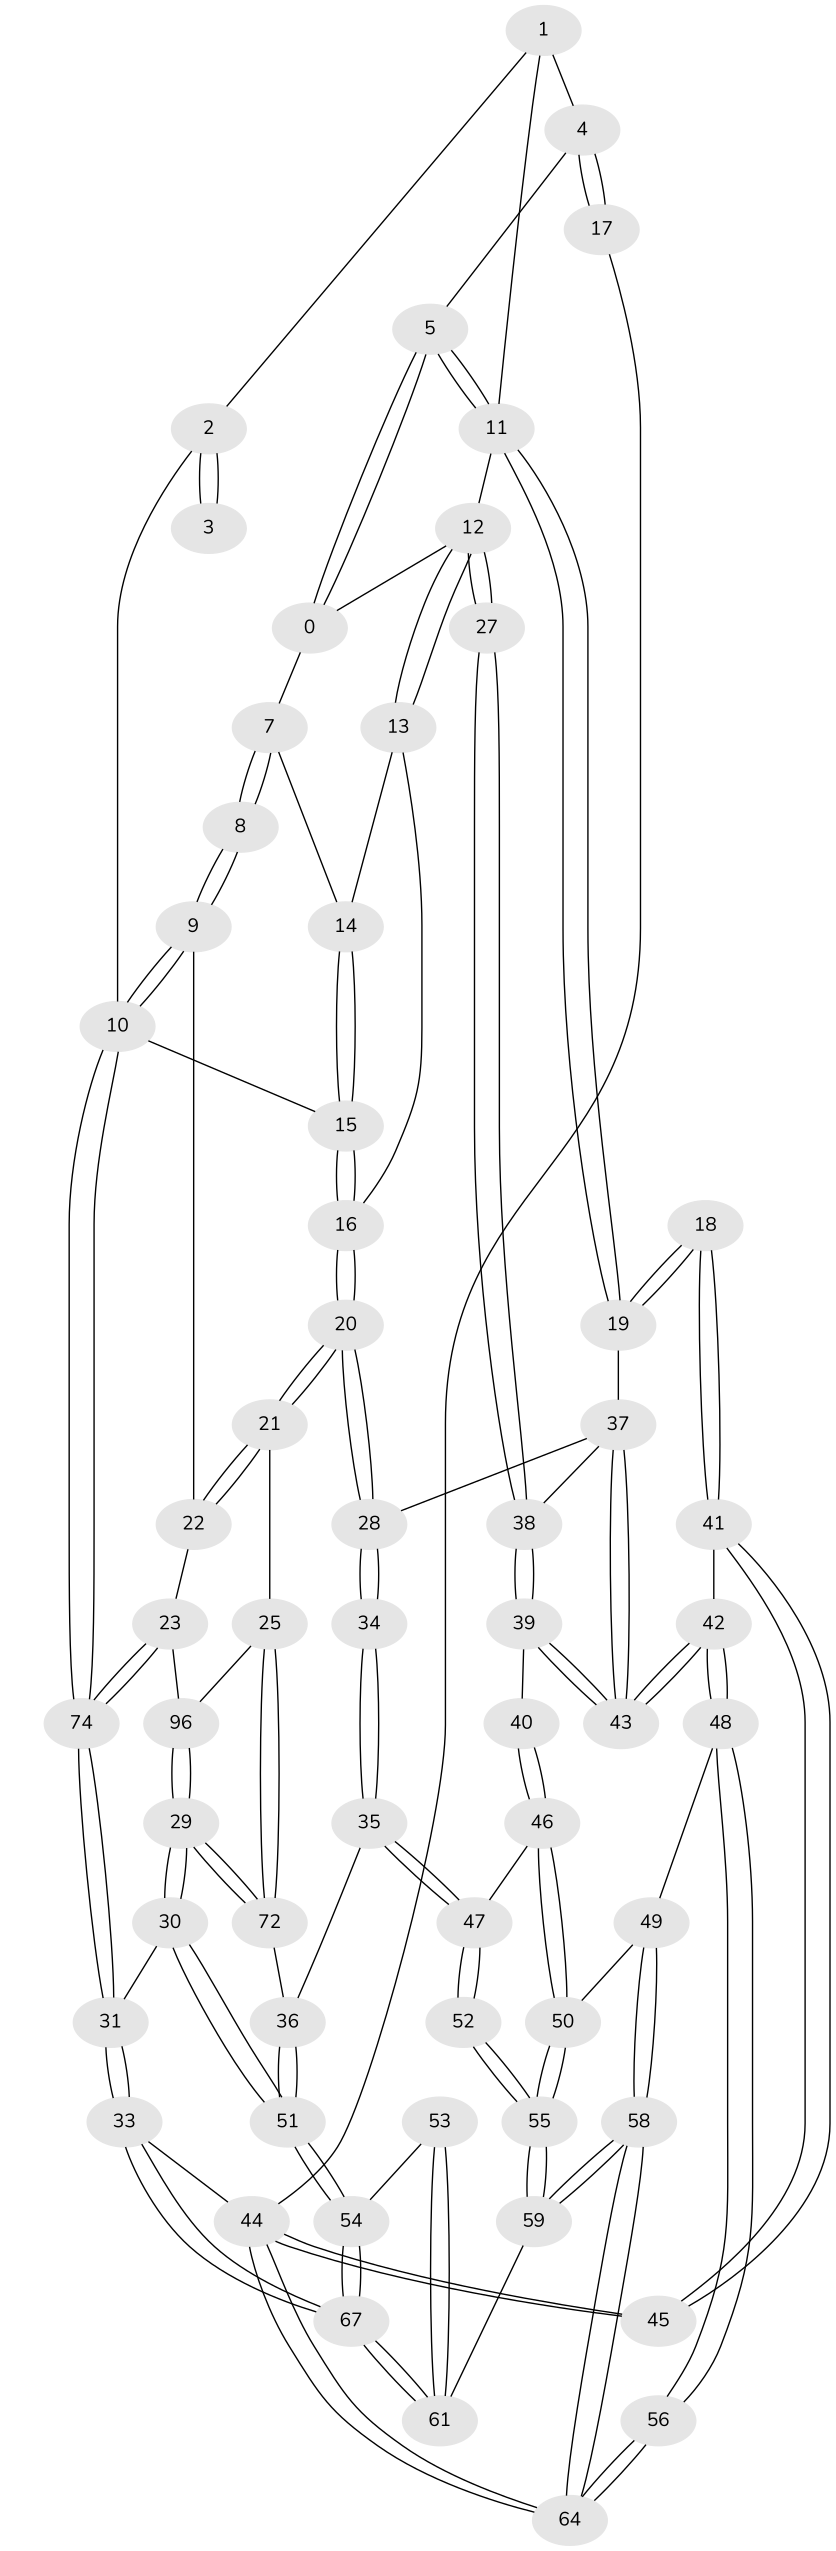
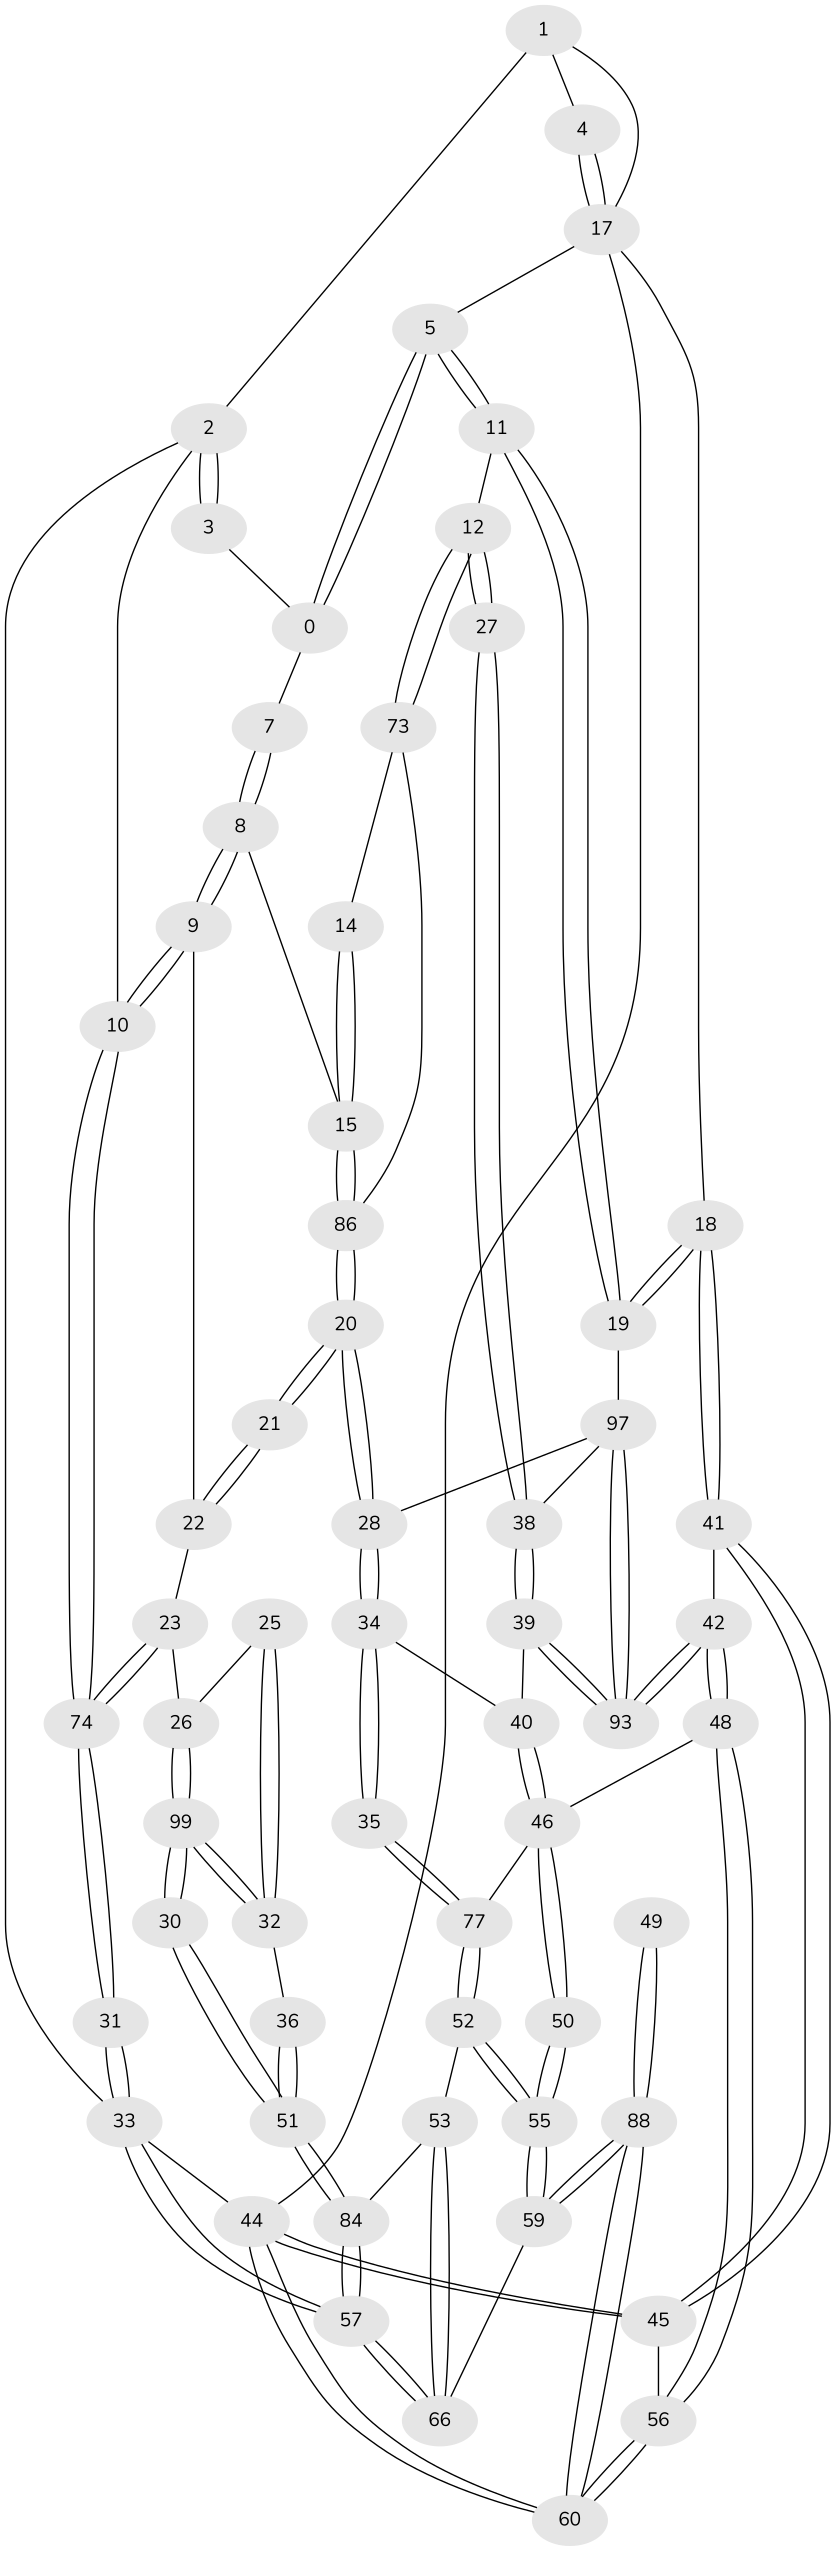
edge "4" -- "5": now "17" -- "5"
edge "1" -- "11": now "1" -- "17"
edge "12" -- "0": now "3" -- "0"
edge "17" -- "18": added
node "13": label "13" -> "73"
edge "7" -- "14": removed
edge "10" -- "15": now "8" -- "15"
node "16": label "16" -> "86"
edge "2" -- "33": added
node "37": label "37" -> "97"
edge "21" -- "25": removed
edge "34" -- "40": added
node "96": label "96" -> "26"
node "43": label "43" -> "93"
node "29": label "29" -> "99"
edge "48" -- "49": now "48" -- "46"
node "72": label "72" -> "32"
edge "35" -- "36": removed
node "47": label "47" -> "77"
edge "30" -- "31": removed
edge "49" -- "50": removed
edge "52" -- "53": added
node "58": label "58" -> "88"
node "54": label "54" -> "84"
node "67": label "67" -> "57"
edge "45" -- "56": added
node "61": label "61" -> "66"
node "64": label "64" -> "60"
